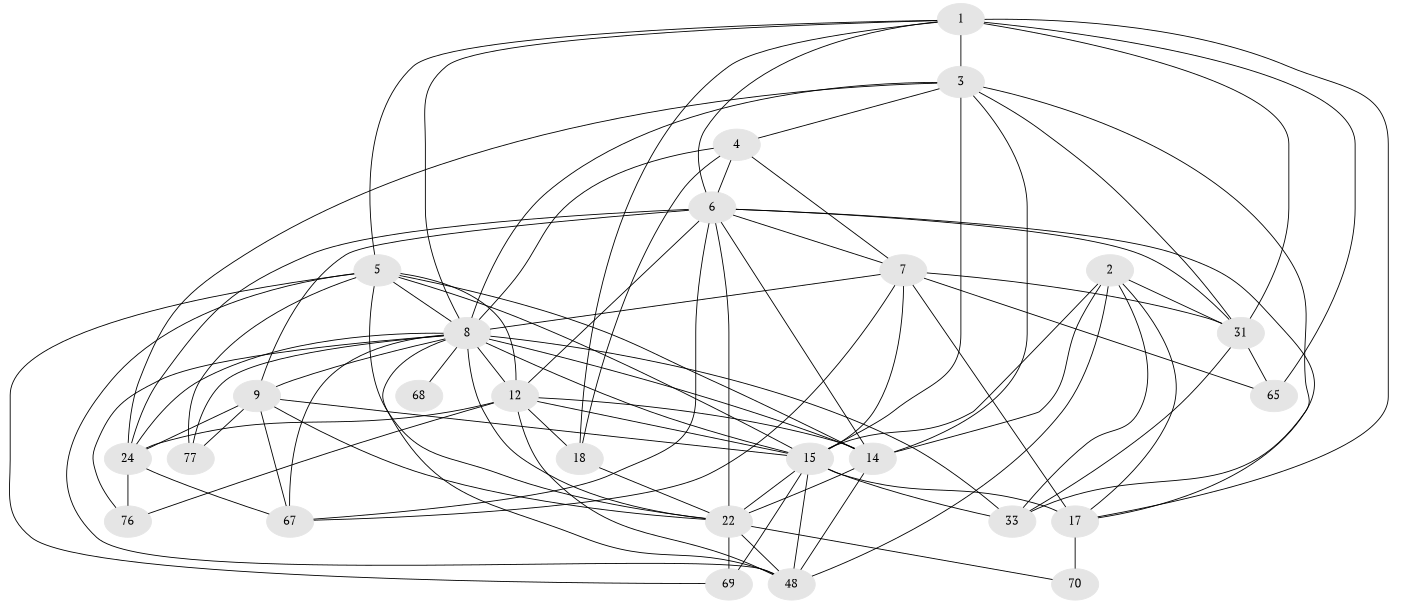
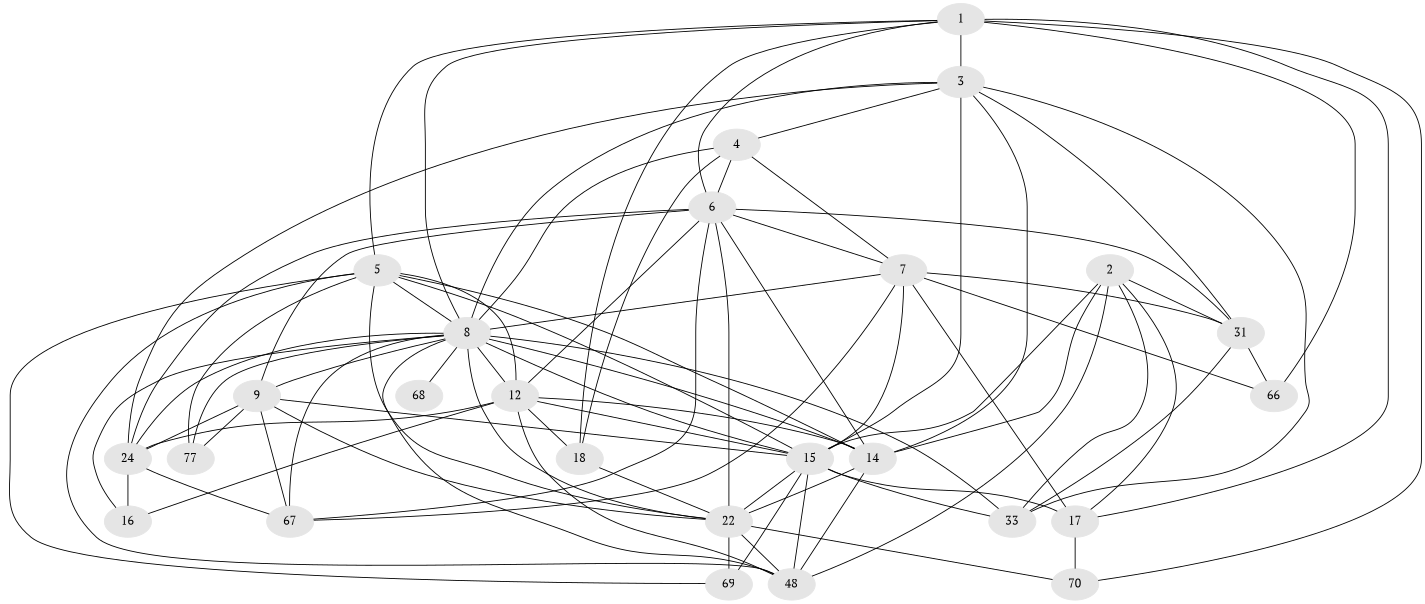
edge "1" -- "31": now "1" -- "70"
edge "6" -- "17": removed
node "65": label "65" -> "66"
node "76": label "76" -> "16"
